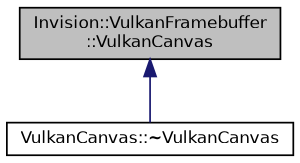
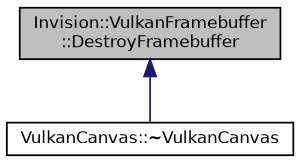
node "Invision::VulkanFramebuffer ::VulkanCanvas": label "Invision::VulkanFramebuffer ::VulkanCanvas" -> "Invision::VulkanFramebuffer ::DestroyFramebuffer"
